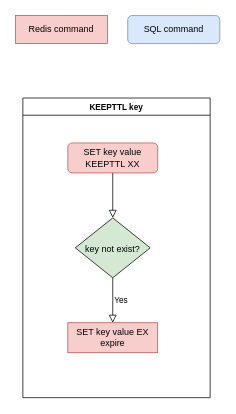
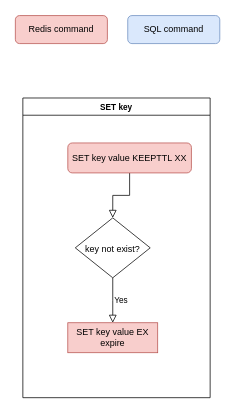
node "Redis command": shape rectangle -> rounded rectangle
node "KEEPTTL key": label "KEEPTTL key" -> "SET key"
node "SET key value KEEPTTL XX": size 90x30 -> 124x30
node "key not exist?": fillcolor #d5e8d4 -> #ffffff
